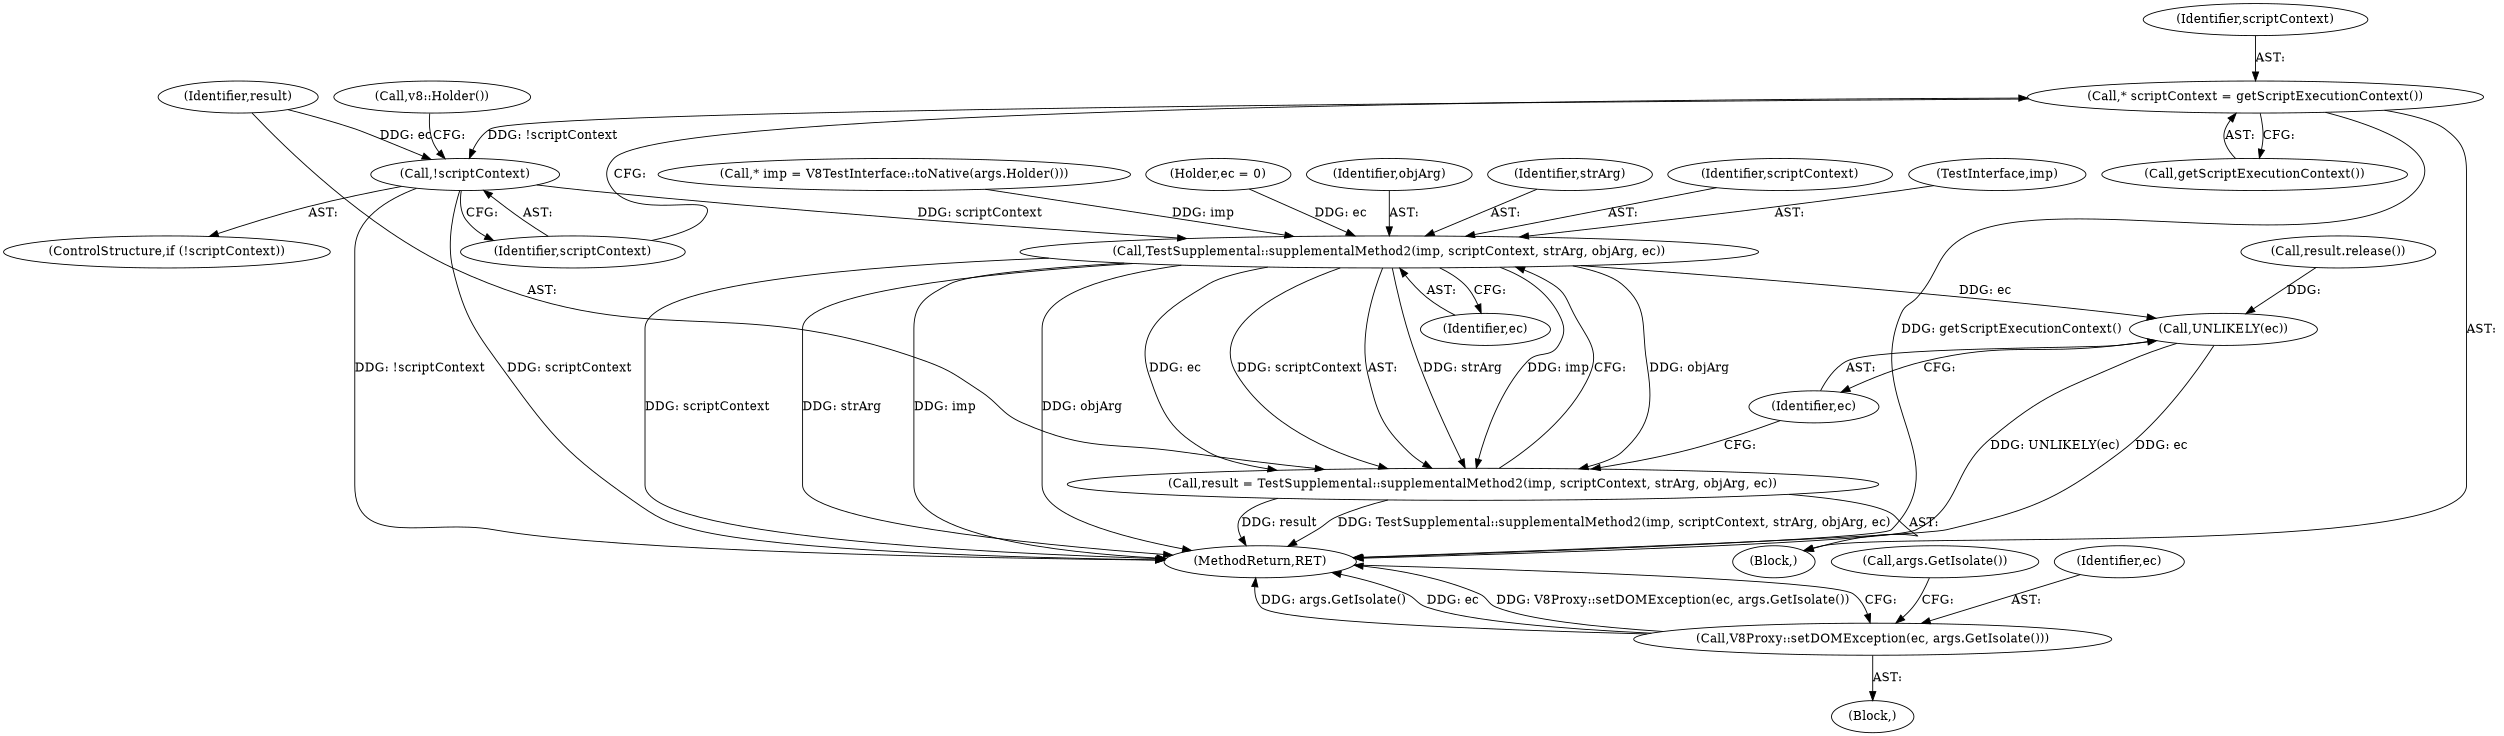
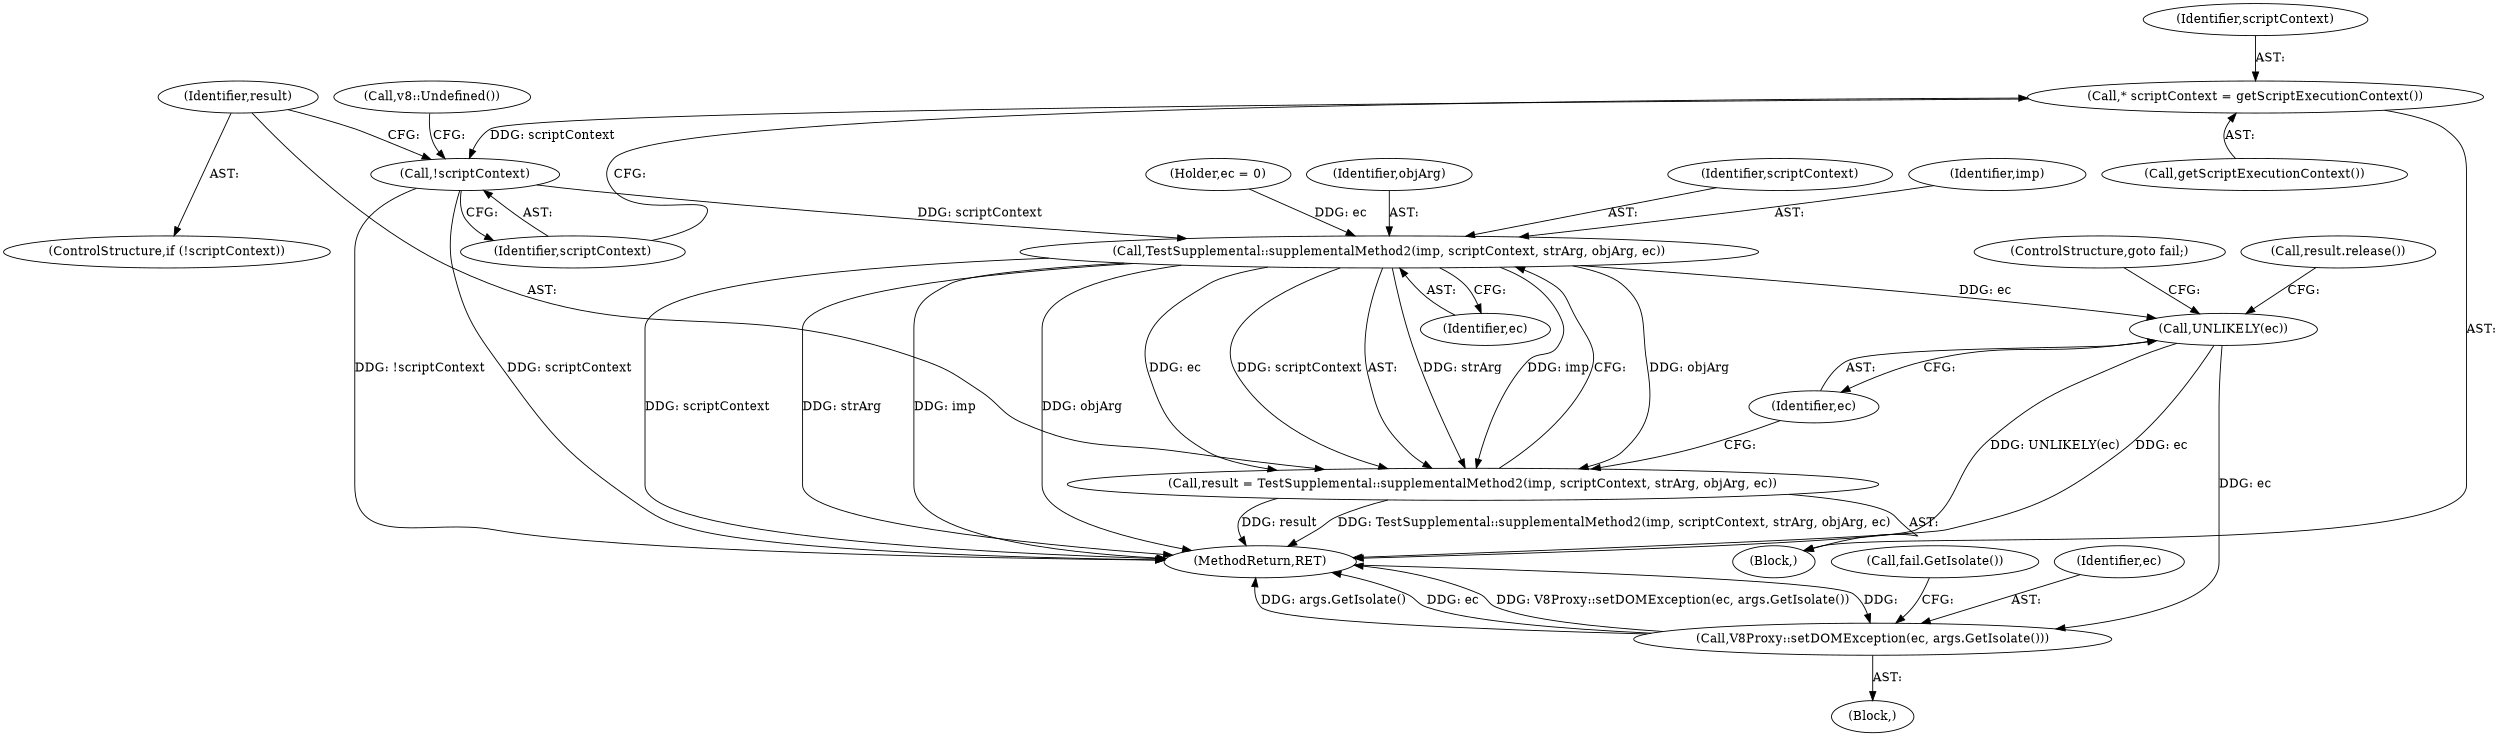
node "(Call,v8::Holder())": label "(Call,v8::Holder())" -> "(Call,v8::Undefined())"
edge "(Call,* scriptContext = getScriptExecutionContext())" -> "(Call,getScriptExecutionContext())": removed, label "CFG:"
edge "(Identifier,result)" -> "(Call,!scriptContext)": label "DDG: ec" -> "CFG: "
edge "(Call,* scriptContext = getScriptExecutionContext())" -> "(Call,!scriptContext)": label "DDG: !scriptContext" -> "DDG: scriptContext"
node "(Call,* imp = V8TestInterface::toNative(args.Holder()))": removed
node "(Identifier,strArg)": removed
node "(TestInterface,imp)": label "(TestInterface,imp)" -> "(Identifier,imp)"
edge "(Call,!scriptContext)" -> "(ControlStructure,if (!scriptContext))": now "(Identifier,result)" -> "(ControlStructure,if (!scriptContext))"
node "(ControlStructure,goto fail;)": added
edge "(Call,result.release())" -> "(Call,UNLIKELY(ec))": label "DDG: " -> "CFG: "
edge "(Call,* scriptContext = getScriptExecutionContext())" -> "(MethodReturn,RET)": removed, label "DDG: getScriptExecutionContext()"
edge "(Call,UNLIKELY(ec))" -> "(Call,V8Proxy::setDOMException(ec, args.GetIsolate()))": added, label "DDG: ec"
node "(Call,args.GetIsolate())": label "(Call,args.GetIsolate())" -> "(Call,fail.GetIsolate())"
edge "(MethodReturn,RET)" -> "(Call,V8Proxy::setDOMException(ec, args.GetIsolate()))": label "CFG: " -> "DDG: "
